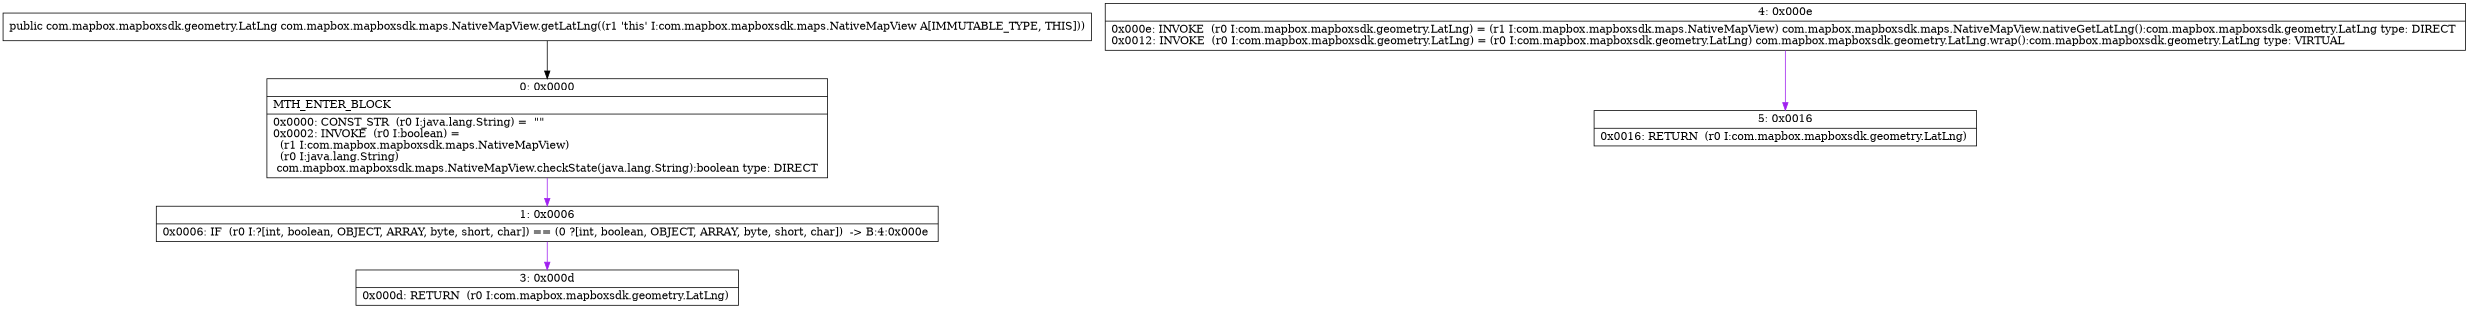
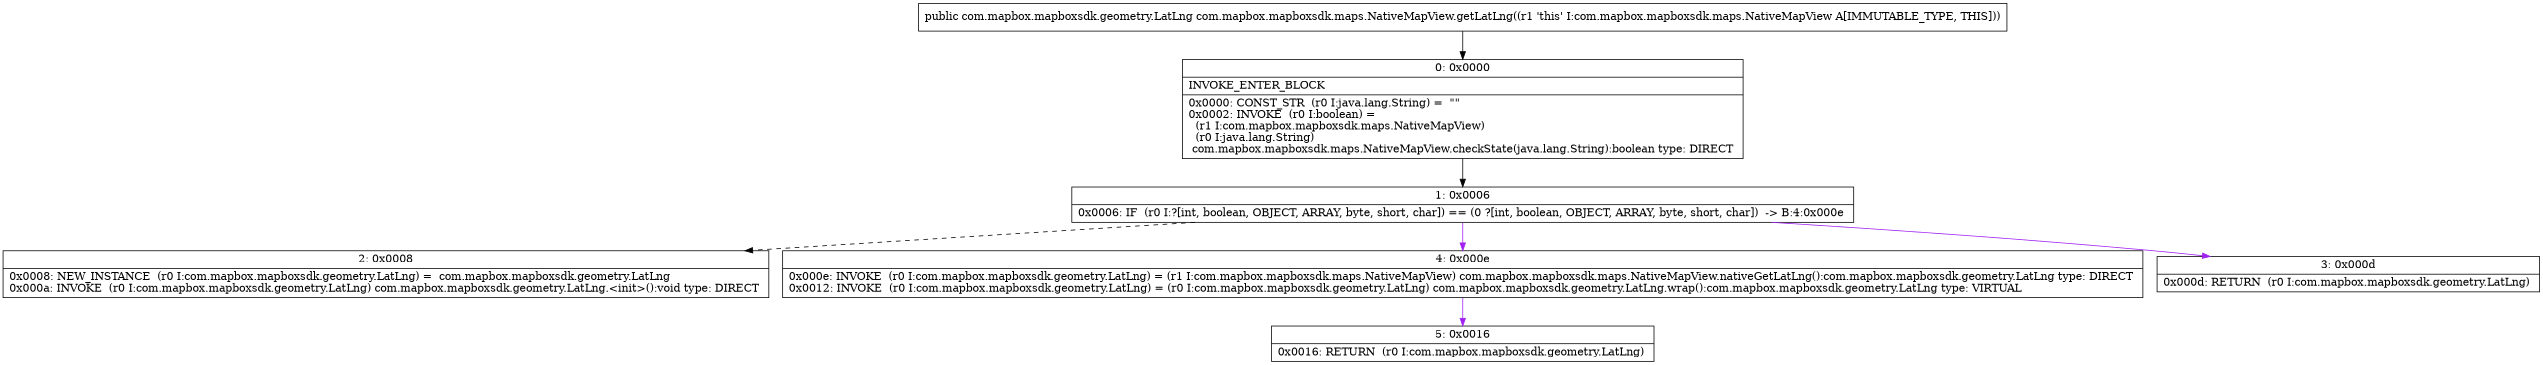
node "0: 0x0000": text "MTH_ENTER_BLOCK" -> "INVOKE_ENTER_BLOCK"
edge "0: 0x0000" -> "1: 0x0006": color purple -> black
edge "1: 0x0006" -> "4: 0x000e": added
node "2: 0x0008": added
